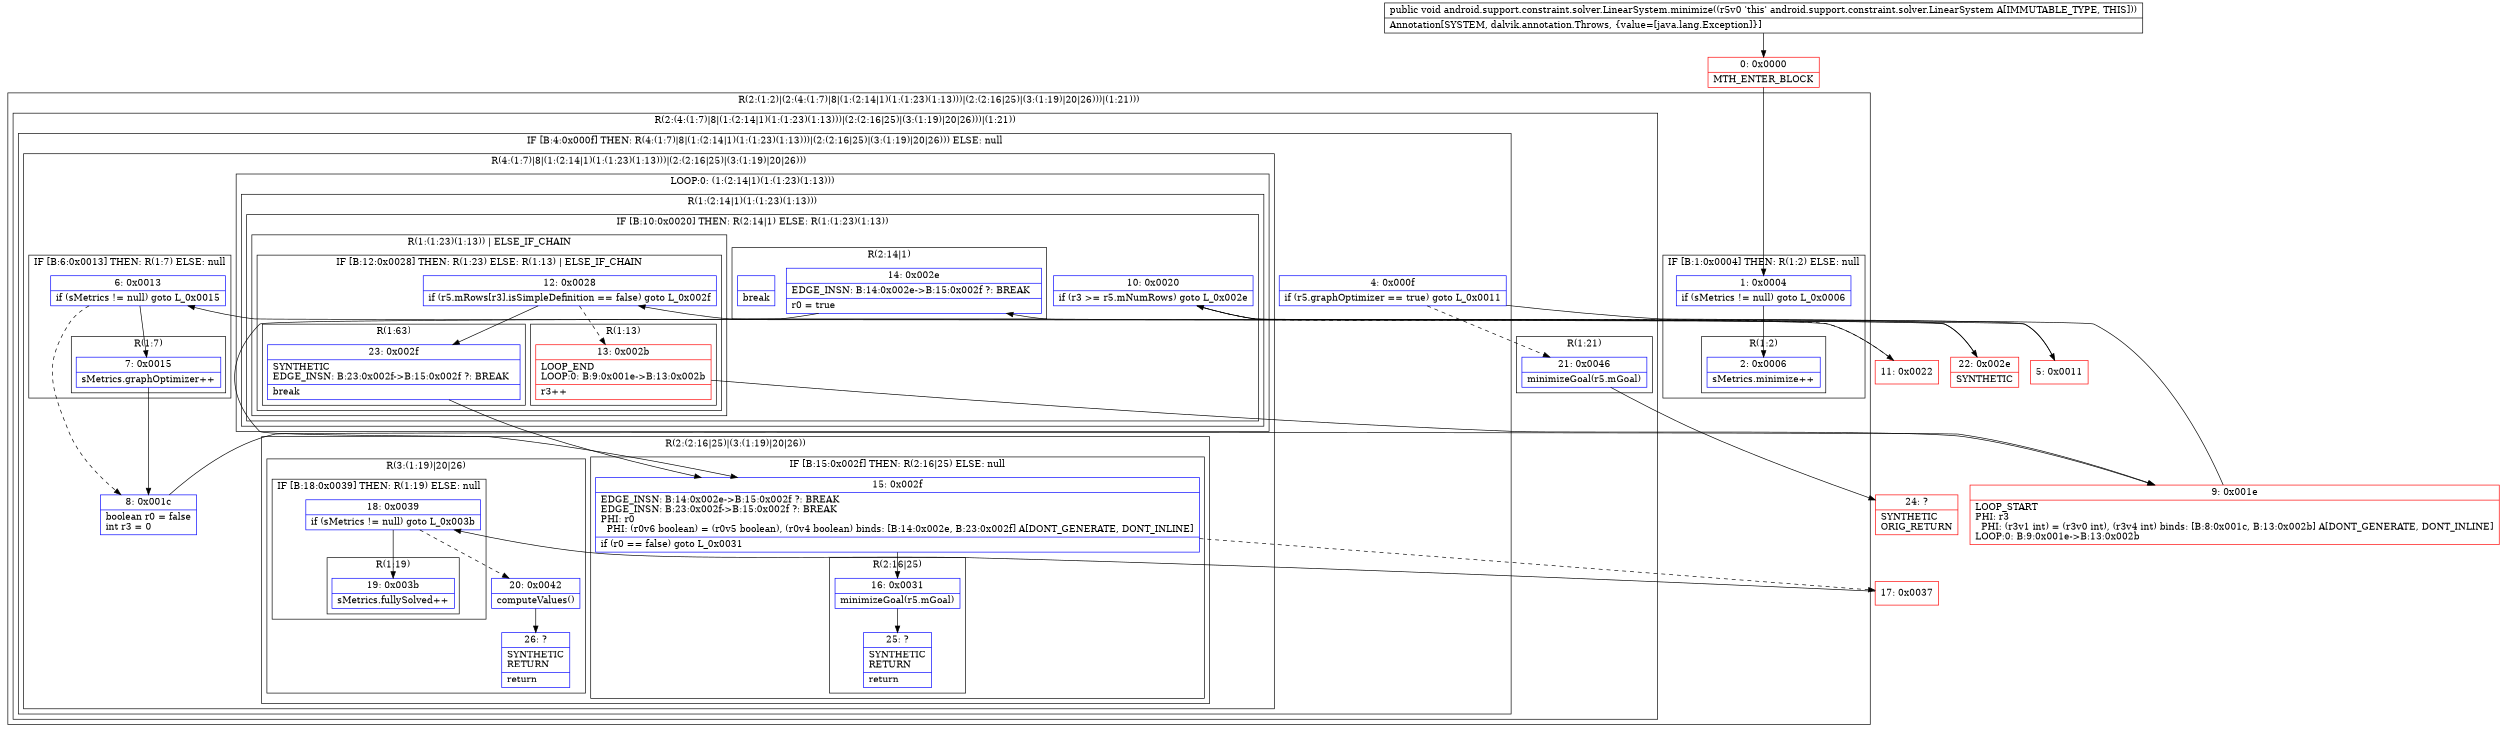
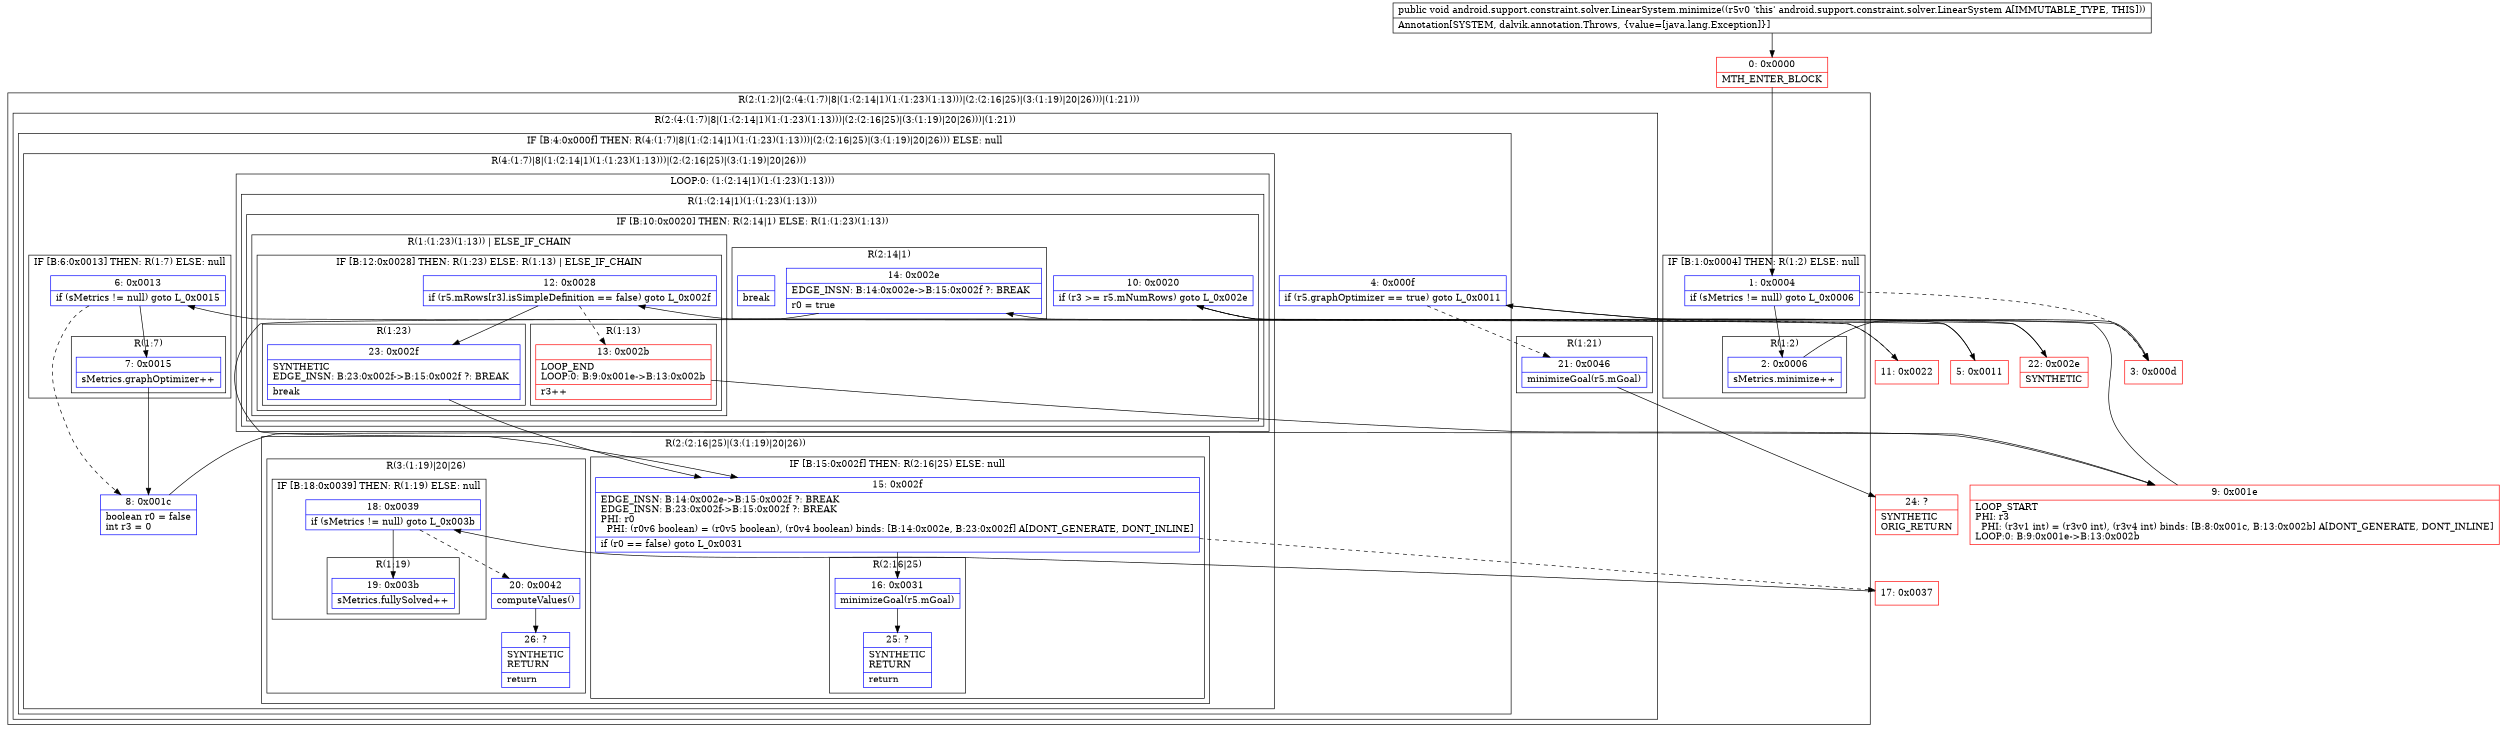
cluster "R(1:63)": label "R(1:63)" -> "R(1:23)"
node "3: 0x000d": added
